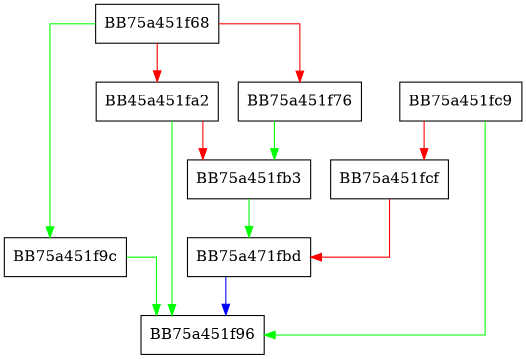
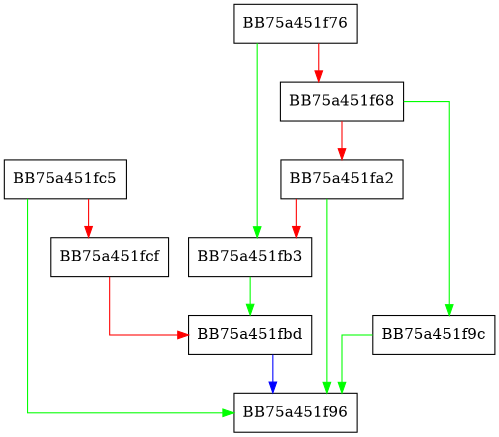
edge "BB75a451f68" -> "BB75a451f76": reversed
node "BB45a451fa2": label "BB45a451fa2" -> "BB75a451fa2"
node "BB75a451fc9": label "BB75a451fc9" -> "BB75a451fc5"
node "BB75a471fbd": label "BB75a471fbd" -> "BB75a451fbd"
